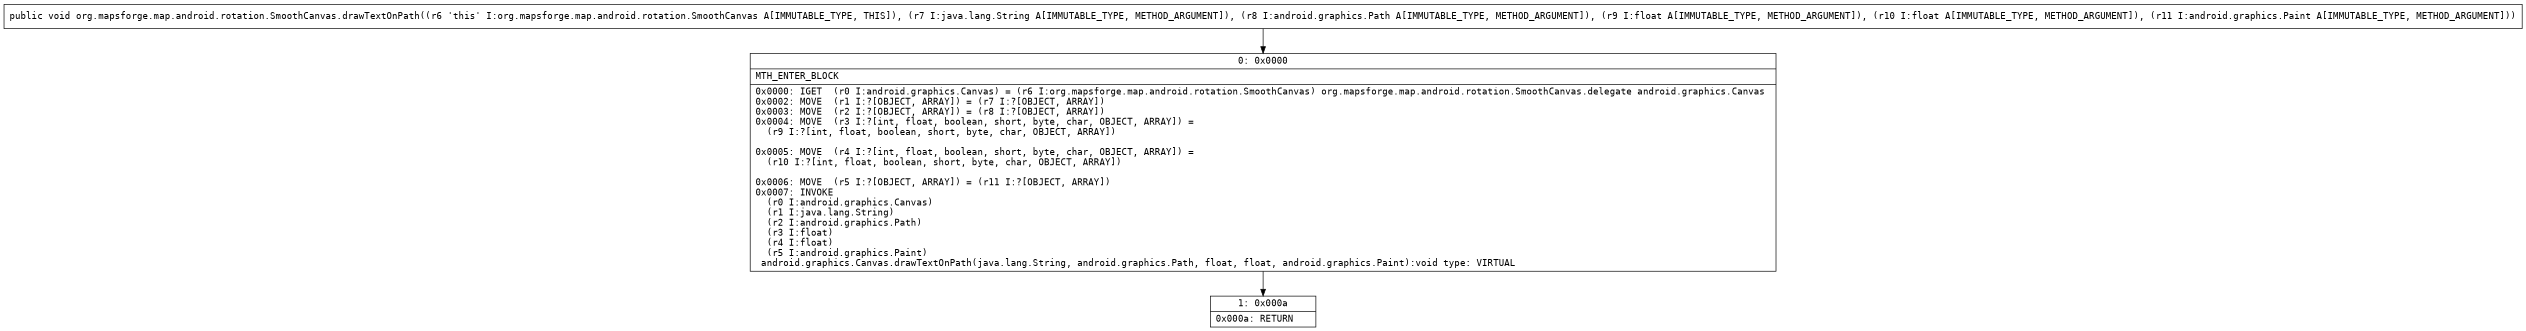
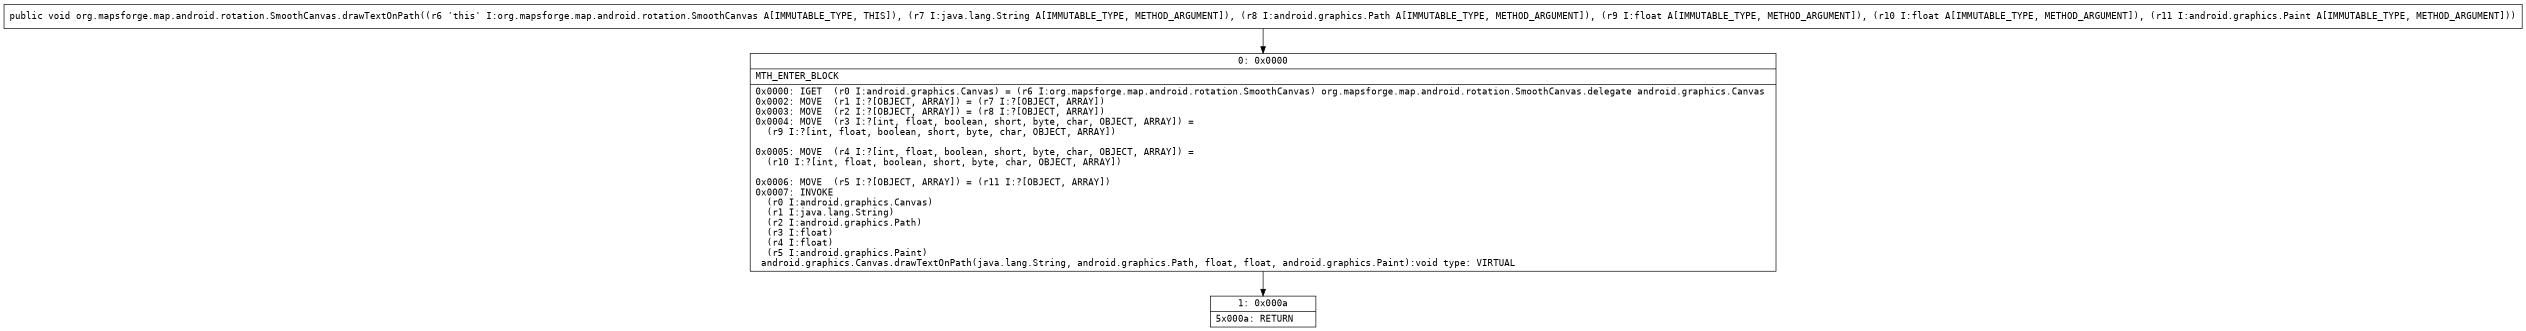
node "1: 0x000a": text "0x000a: RETURN" -> "5x000a: RETURN"
